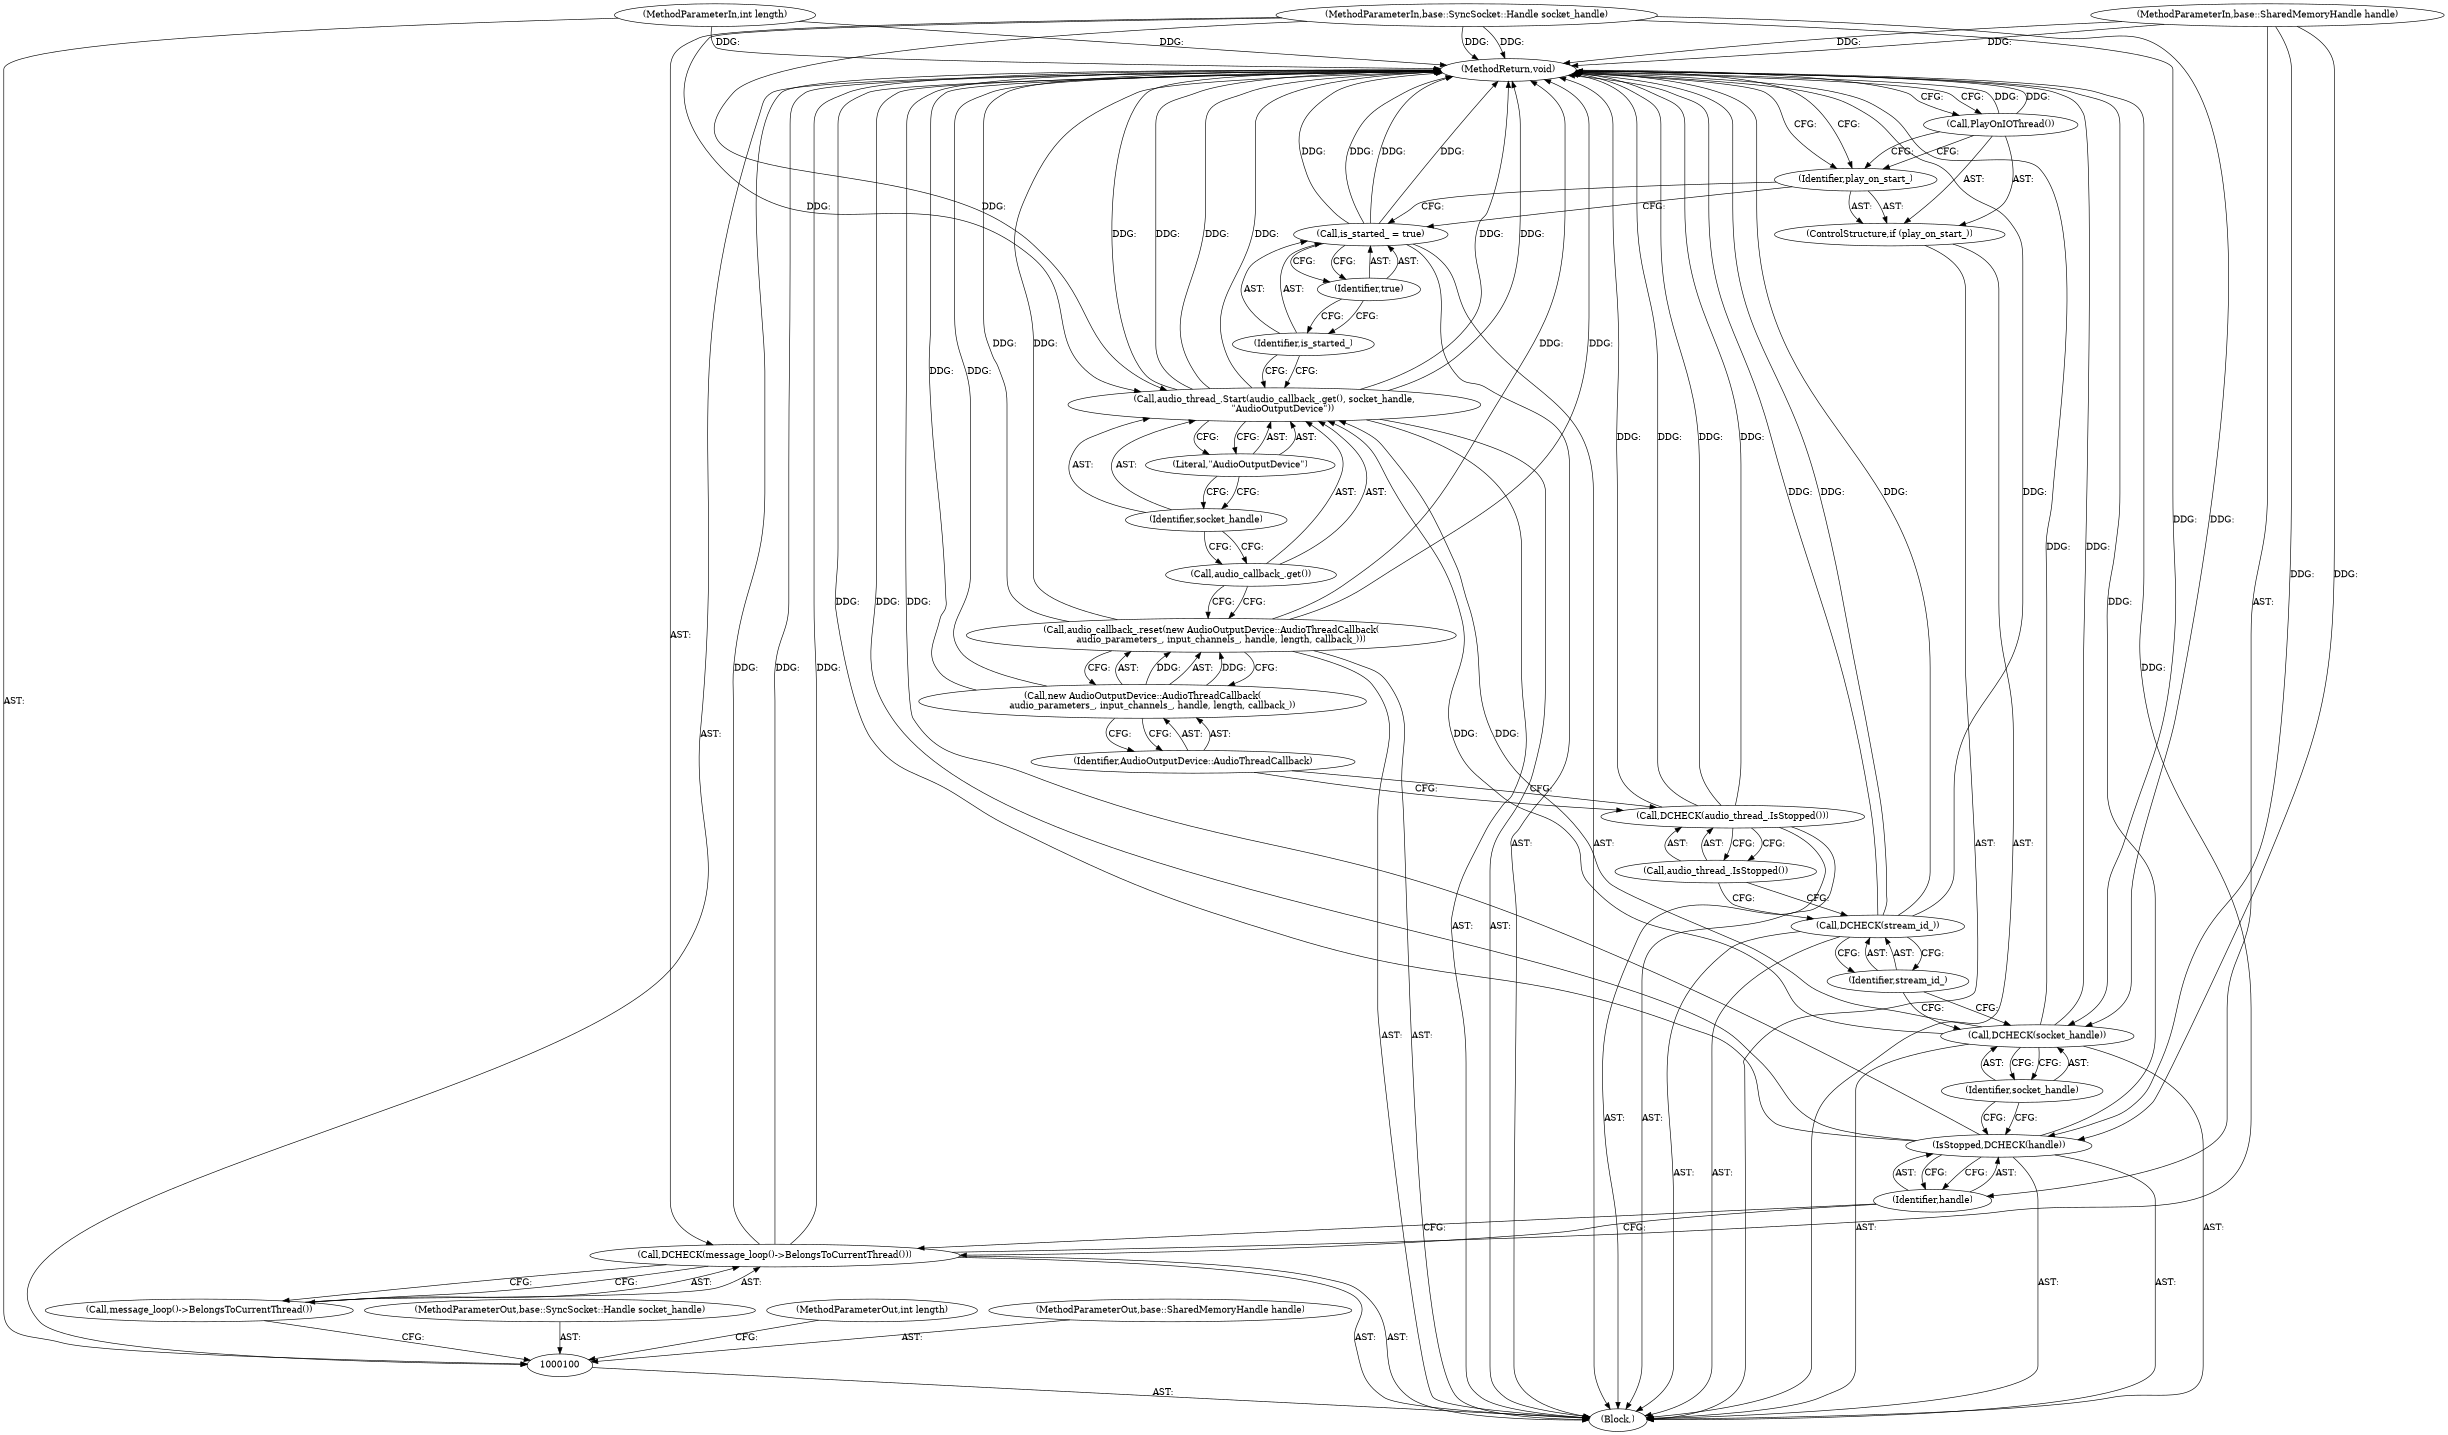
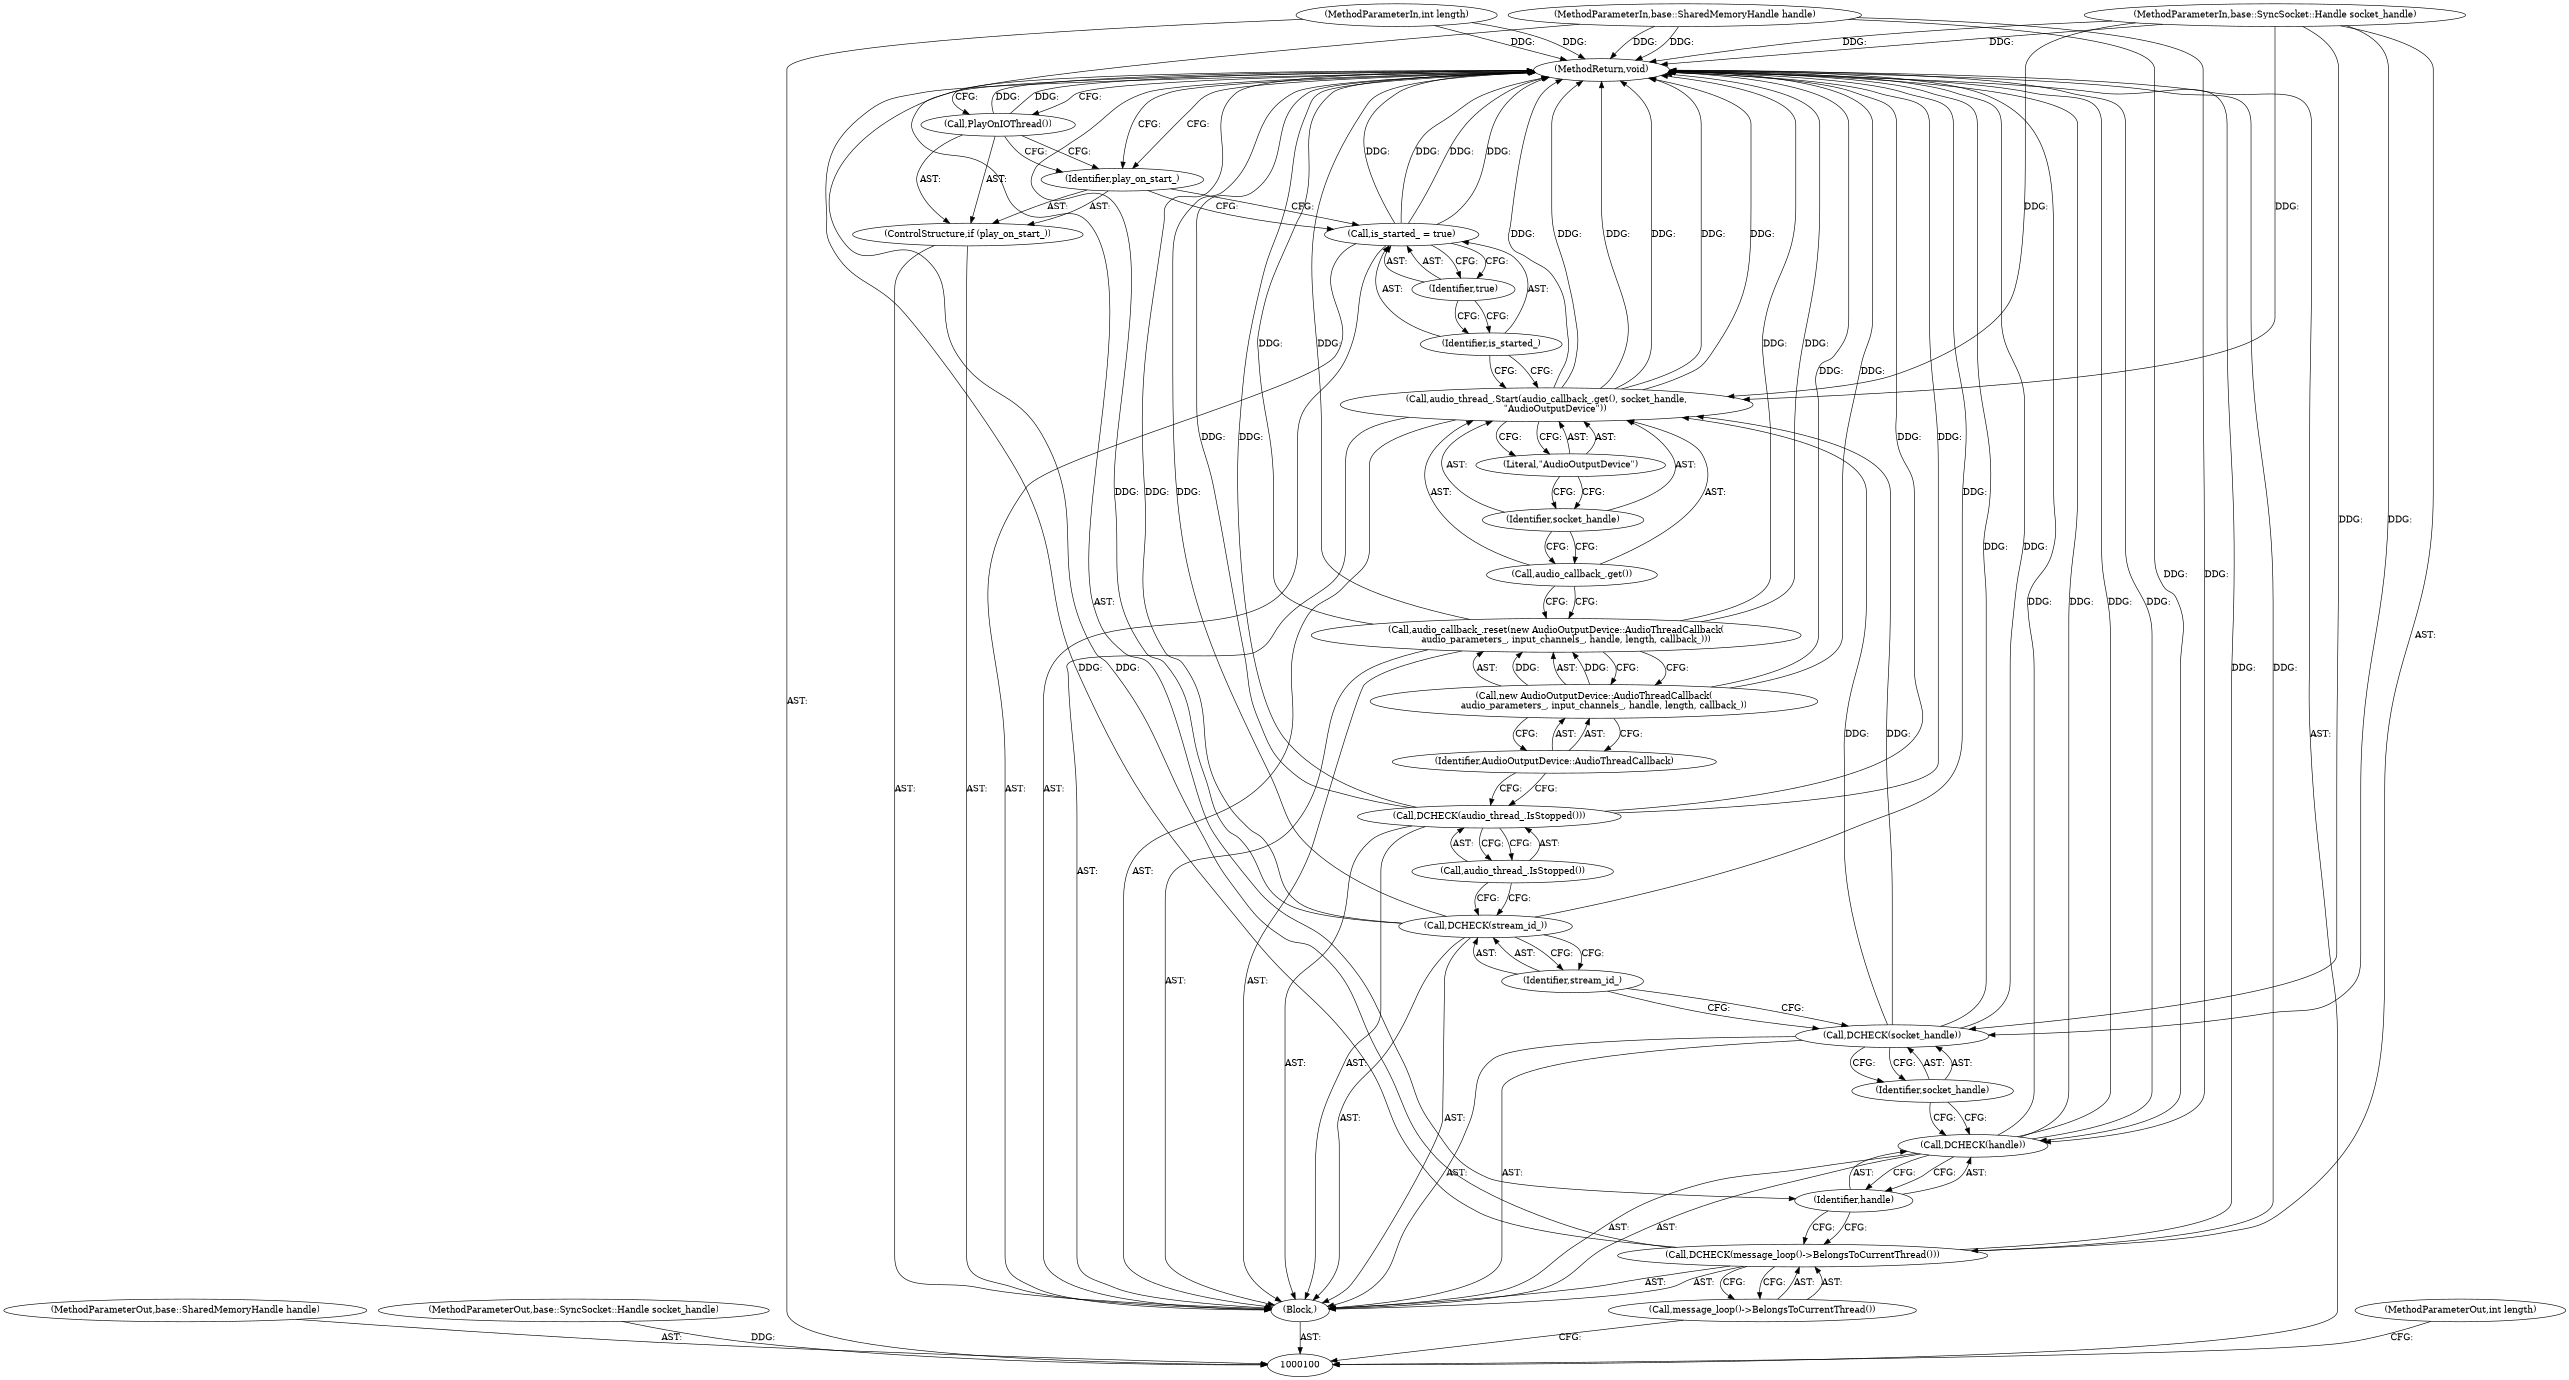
node "(IsStopped,DCHECK(handle))": label "(IsStopped,DCHECK(handle))" -> "(Call,DCHECK(handle))"
edge "(MethodParameterOut,base::SyncSocket::Handle socket_handle)" -> "1000100": label "AST: " -> "DDG: "
edge "1000100" -> "(Block,)": reversed
